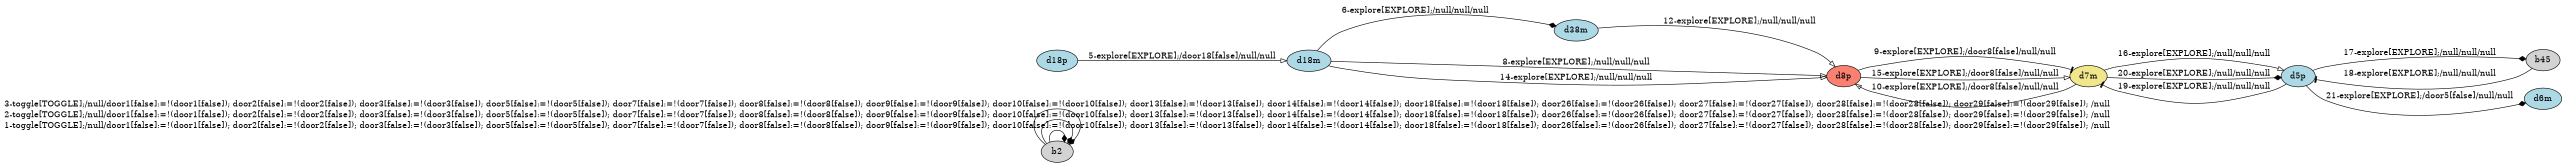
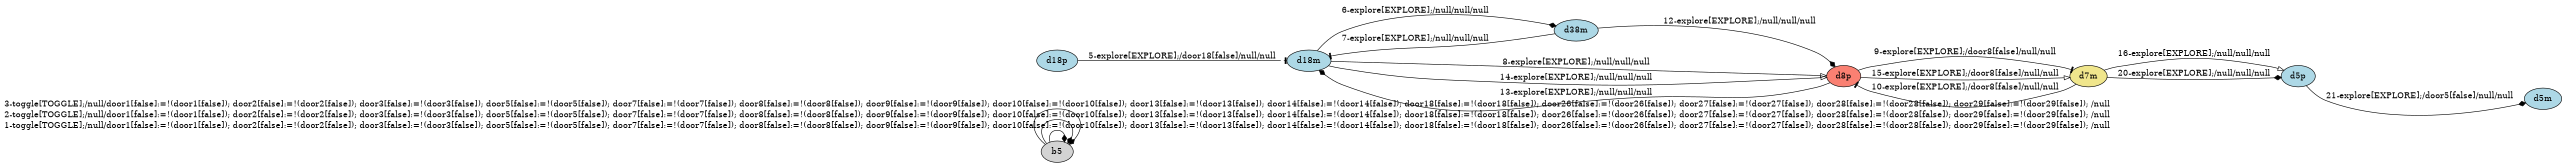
edge "d38m" -> "d8p": arrowhead onormal -> diamond
edge "d38m" -> "d18m": added, label "7-explore[EXPLORE];/null/null/null"
node "b45": removed
edge "d18p" -> "d18m": arrowhead onormal -> tee
node "d6m": label "d6m" -> "d5m"
edge "d8p" -> "d18m": added, label "13-explore[EXPLORE];/null/null/null"
edge "d5p" -> "d7m": removed, label "19-explore[EXPLORE];/null/null/null"
edge "d7m" -> "d8p": arrowhead onormal -> tee
node "b2": label "b2" -> "b5"
